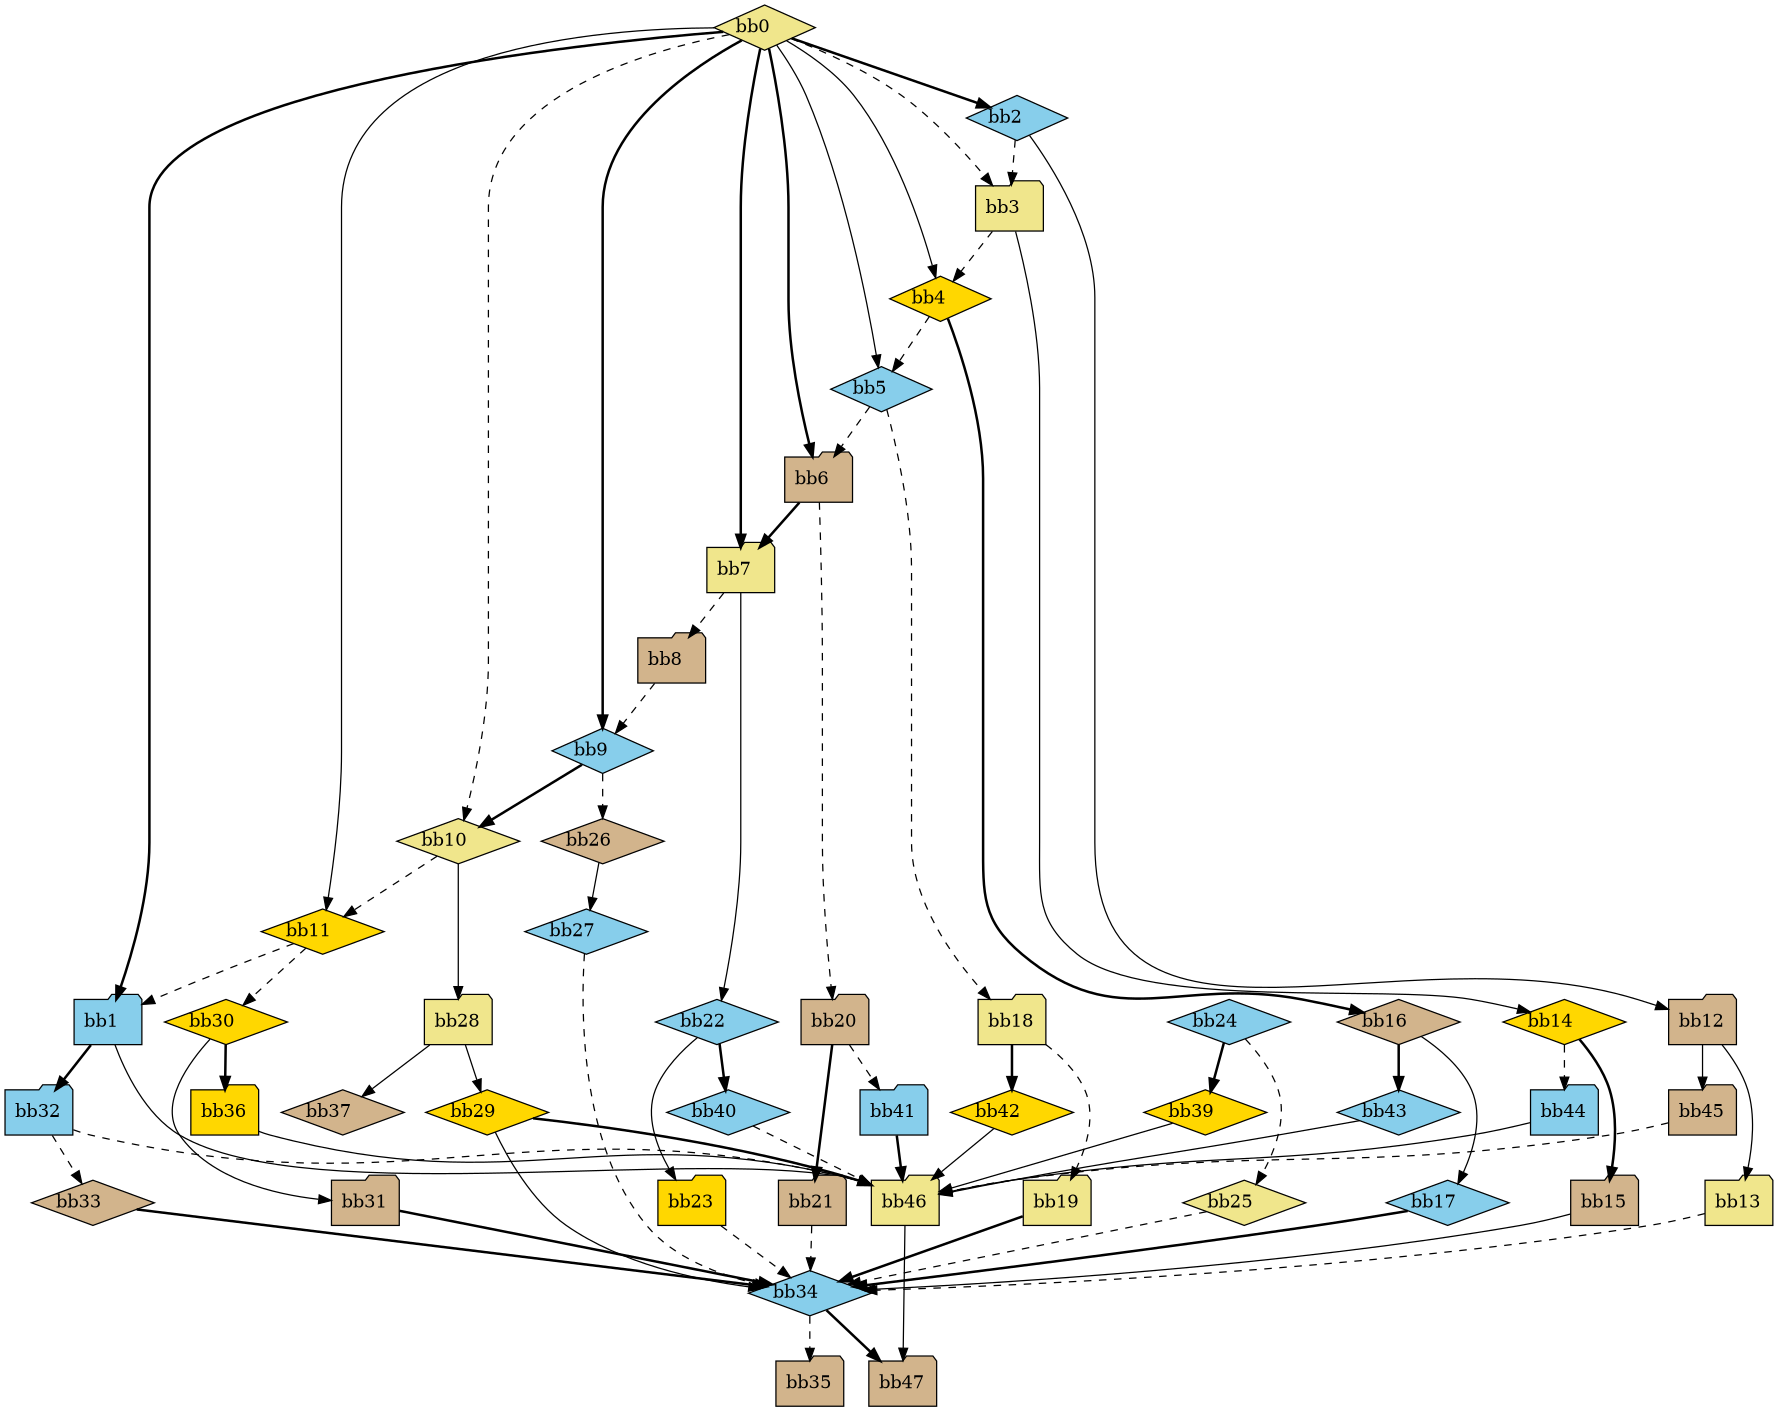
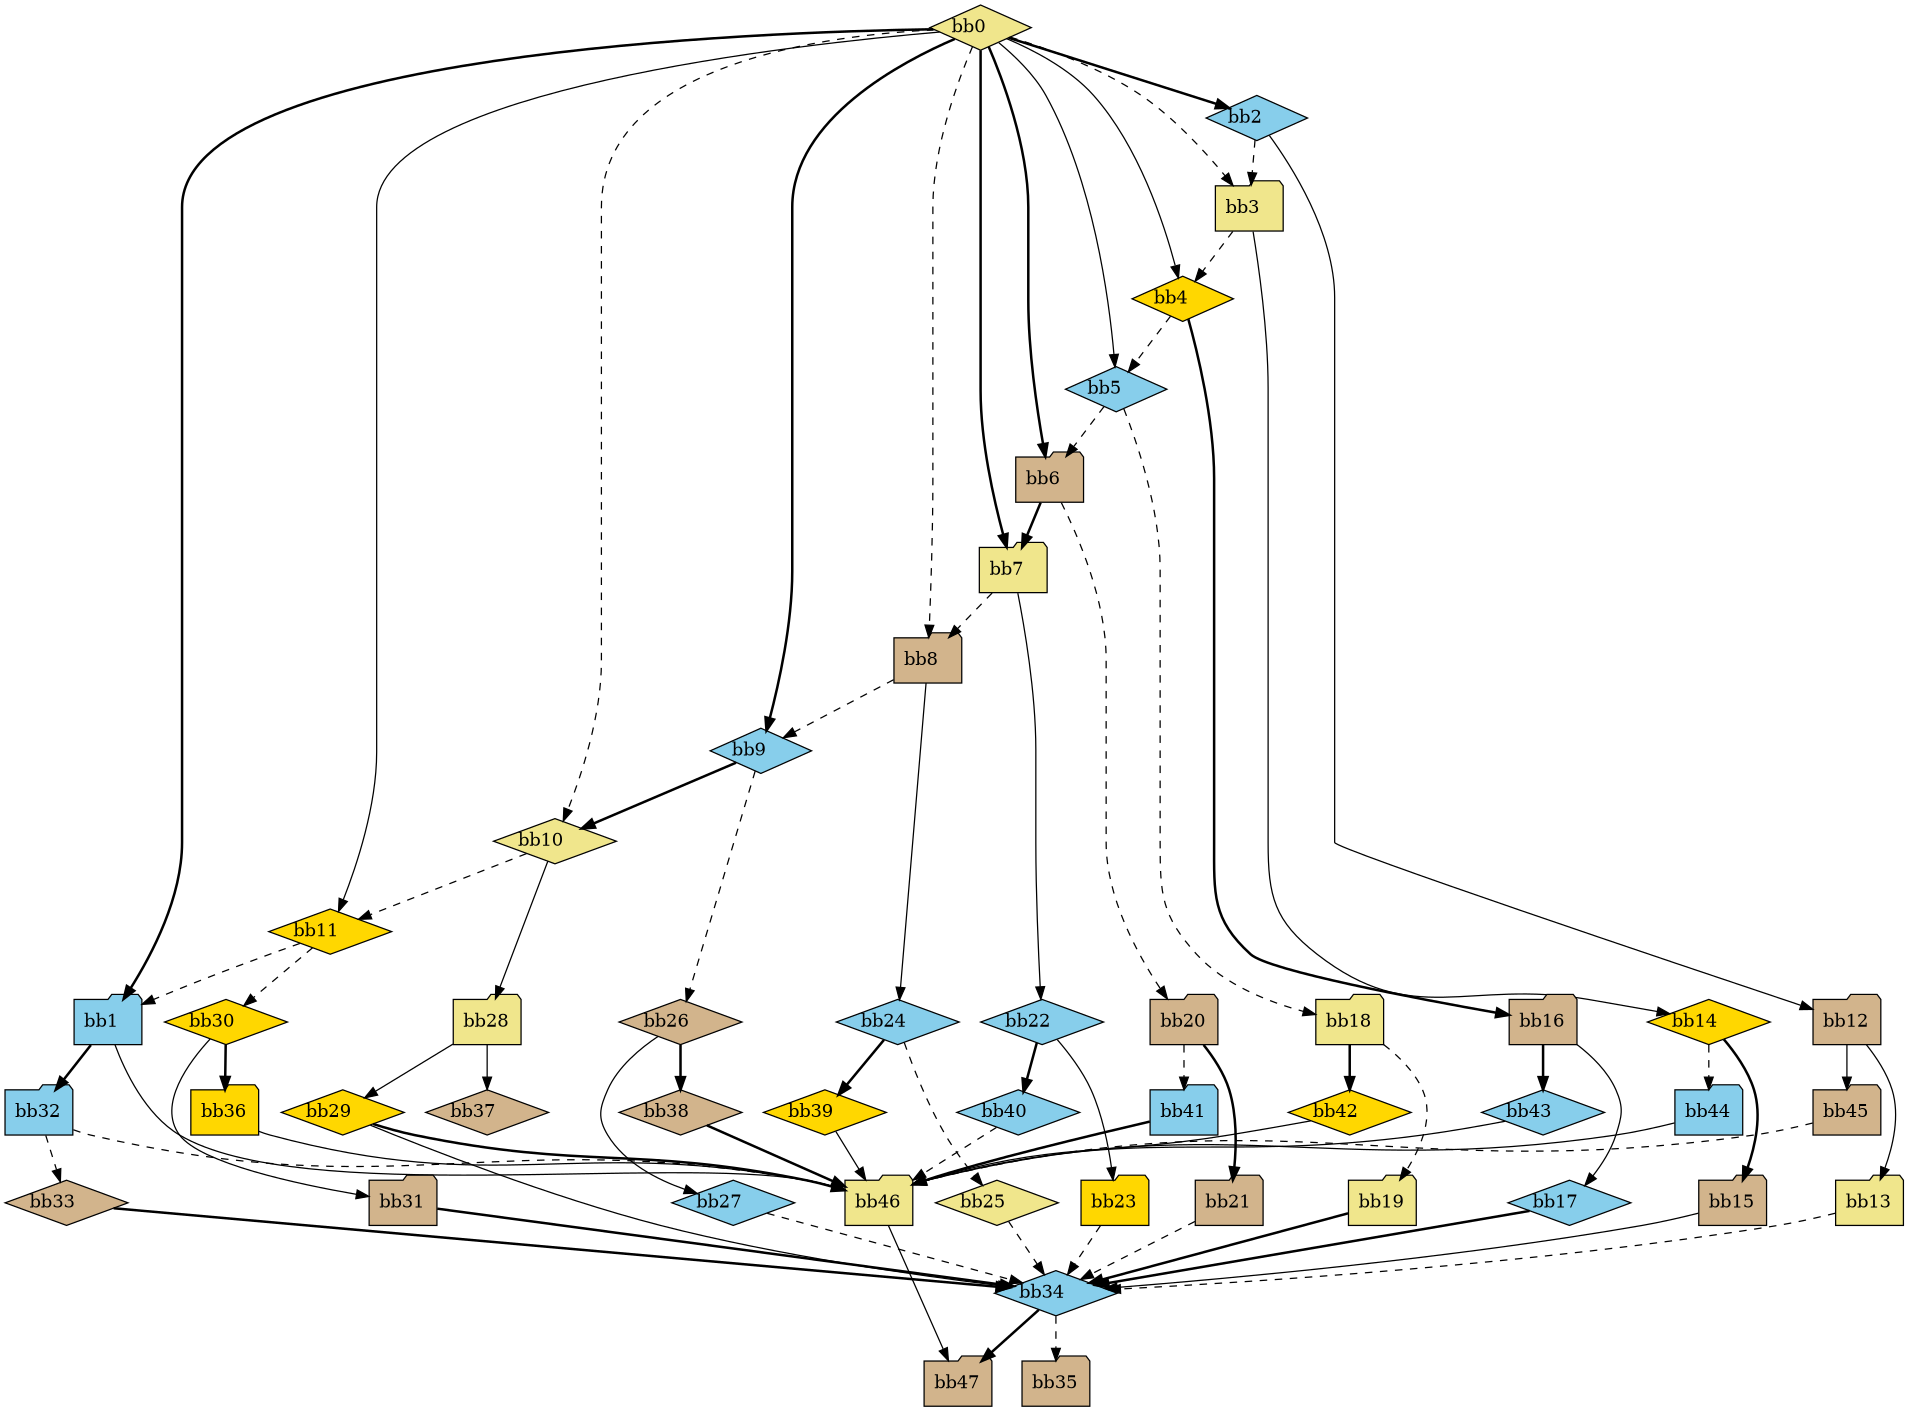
edge "bb0" -> "bb8": added
edge "bb8" -> "bb24": added
node "bb16": shape diamond -> folder
node "bb38": added
